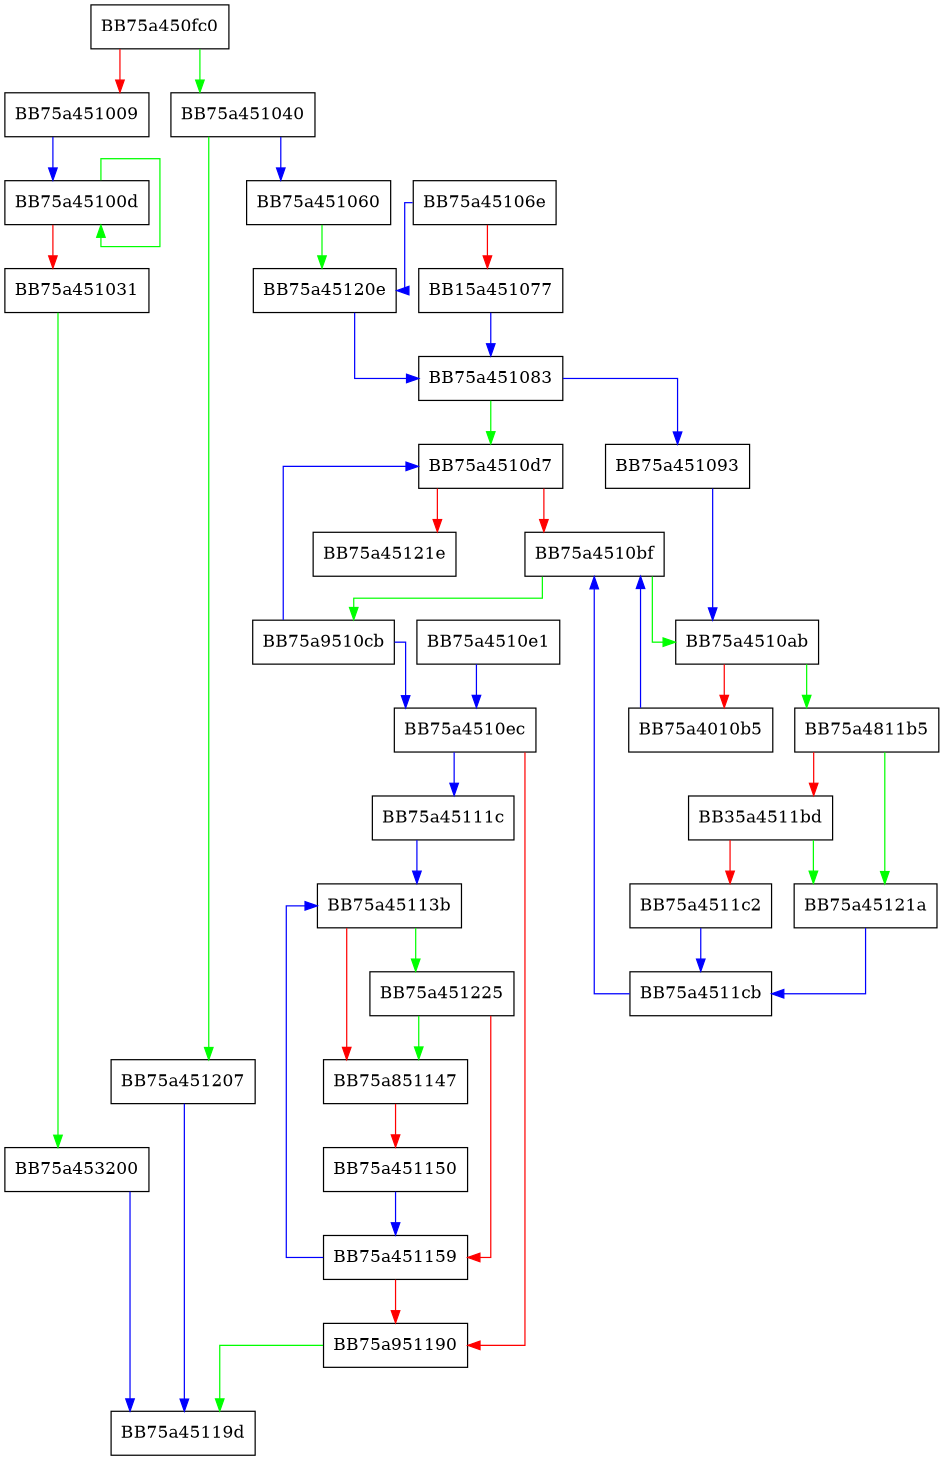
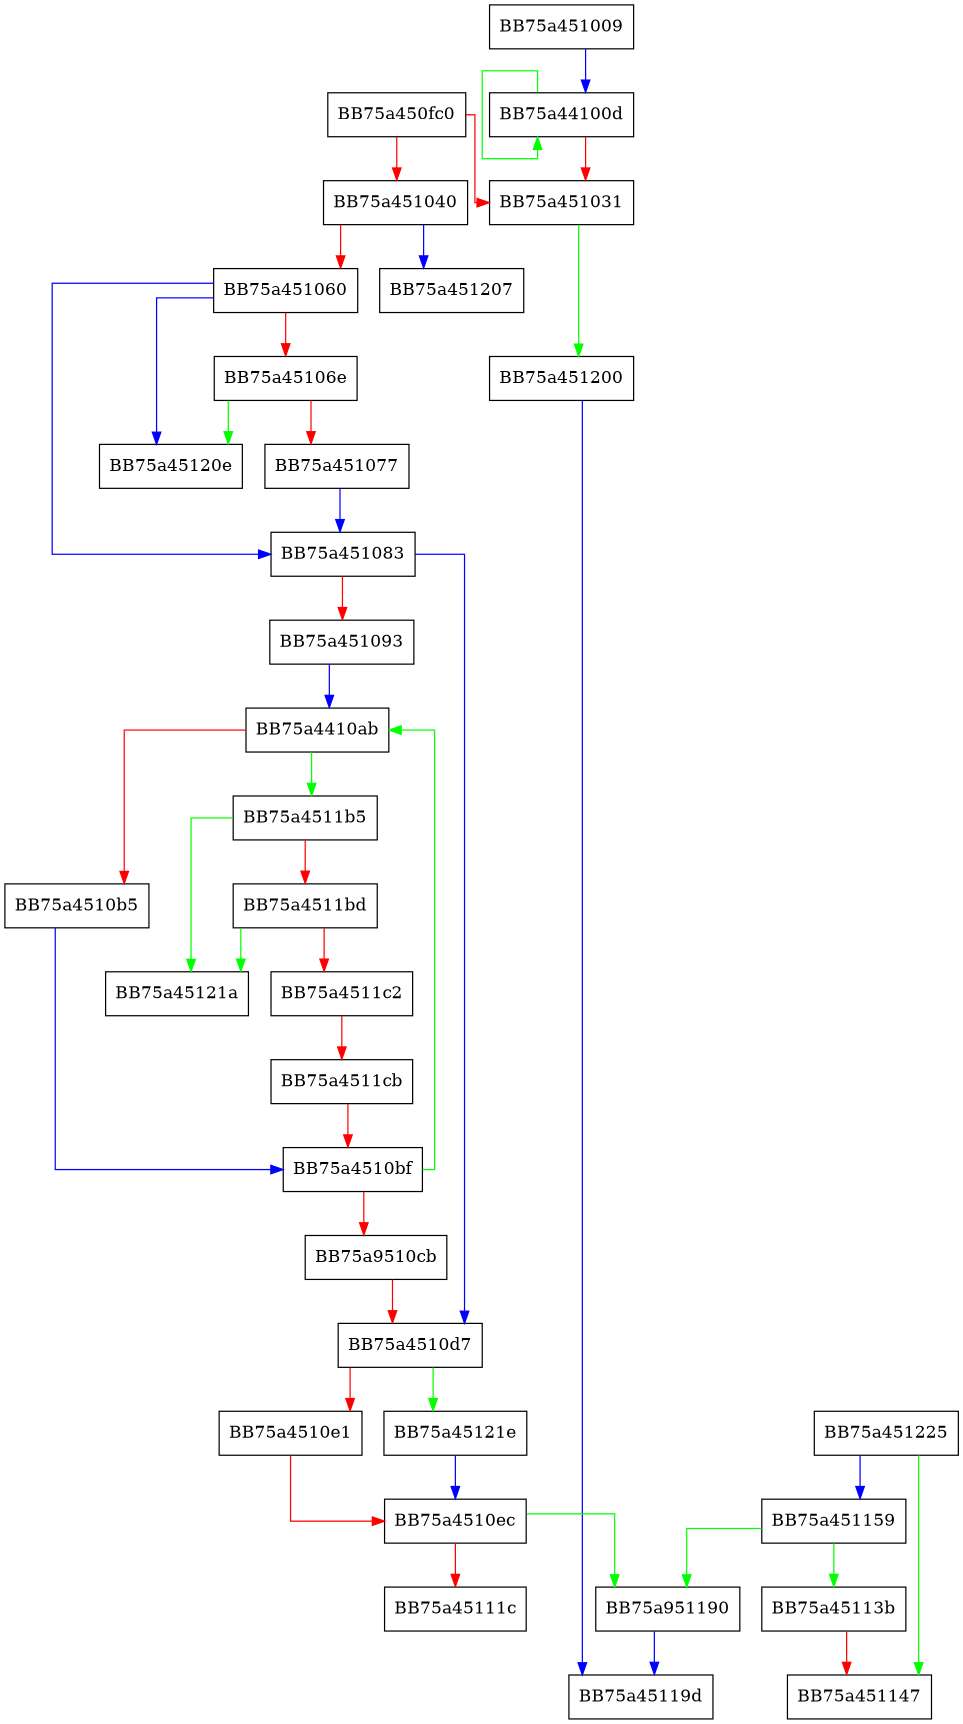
edge "BB75a450fc0" -> "BB75a451009": now "BB75a450fc0" -> "BB75a451031"
edge "BB75a450fc0" -> "BB75a451040": color green -> red
edge "BB75a451040" -> "BB75a451060": color blue -> red
node "BB75a45100d": label "BB75a45100d" -> "BB75a44100d"
edge "BB75a451060" -> "BB75a45120e": color green -> blue
edge "BB75a45106e" -> "BB75a45120e": color blue -> green
node "BB15a451077": label "BB15a451077" -> "BB75a451077"
edge "BB75a451060" -> "BB75a45106e": added
edge "BB75a45120e" -> "BB75a451083": now "BB75a451060" -> "BB75a451083"
edge "BB75a451083" -> "BB75a451093": color blue -> red
edge "BB75a451083" -> "BB75a4510d7": color green -> blue
edge "BB75a9510cb" -> "BB75a4510d7": color blue -> red
edge "BB75a4510d7" -> "BB75a45121e": color red -> green
edge "BB75a4510d7" -> "BB75a4510bf": now "BB75a4510d7" -> "BB75a4510e1"
edge "BB75a451040" -> "BB75a451207": color green -> blue
edge "BB75a4510bf" -> "BB75a9510cb": color green -> red
node "BB75a4510ab": label "BB75a4510ab" -> "BB75a4410ab"
edge "BB75a9510cb" -> "BB75a4510ec": now "BB75a45121e" -> "BB75a4510ec"
edge "BB75a4510e1" -> "BB75a4510ec": color blue -> red
node "BB75a4010b5": label "BB75a4010b5" -> "BB75a4510b5"
node "BB75a4811b5": label "BB75a4811b5" -> "BB75a4511b5"
edge "BB75a4510ec" -> "BB75a45111c": color blue -> red
edge "BB75a4511cb" -> "BB75a4510bf": color blue -> red
node "BB35a4511bd": label "BB35a4511bd" -> "BB75a4511bd"
edge "BB75a45111c" -> "BB75a45113b": removed
edge "BB75a45113b" -> "BB75a451225": removed
edge "BB75a4511c2" -> "BB75a4511cb": color blue -> red
edge "BB75a45121a" -> "BB75a4511cb": removed
edge "BB75a4510ec" -> "BB75a951190": color red -> green
node "BB75a851147": label "BB75a851147" -> "BB75a451147"
edge "BB75a451159" -> "BB75a45113b": color blue -> green
edge "BB75a451225" -> "BB75a451159": color red -> blue
node "BB75a453200": label "BB75a453200" -> "BB75a451200"
node "BB75a451150": removed
edge "BB75a451207" -> "BB75a45119d": removed
edge "BB75a451159" -> "BB75a951190": color red -> green
edge "BB75a951190" -> "BB75a45119d": color green -> blue
